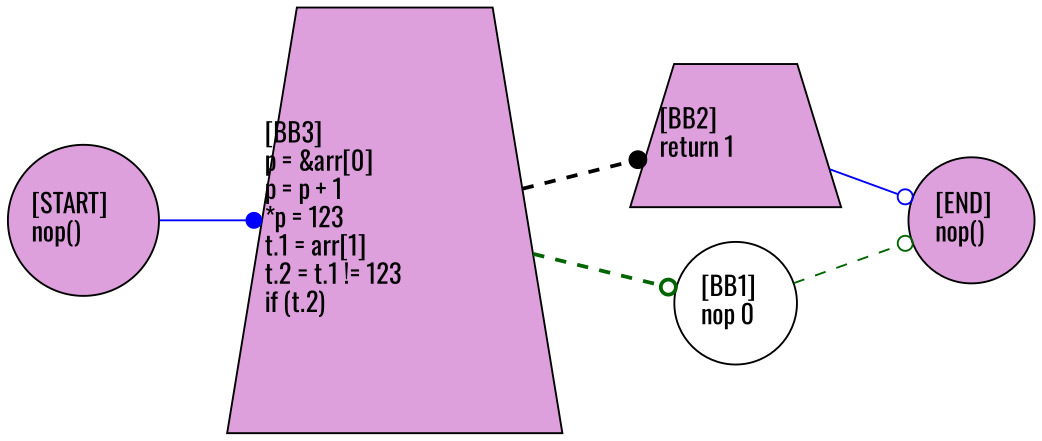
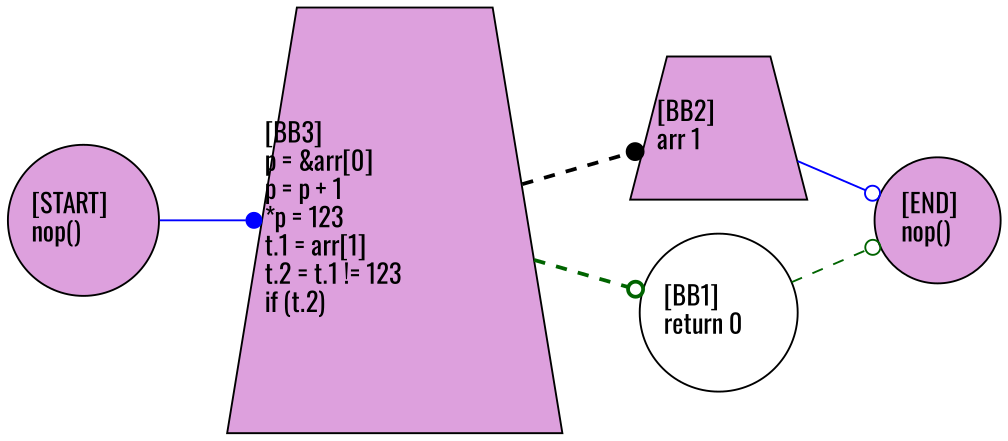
node "[BB2] return 1": label "[BB2] return 1" -> "[BB2] arr 1"
node "[BB1] nop 0": label "[BB1] nop 0" -> "[BB1] return 0"
